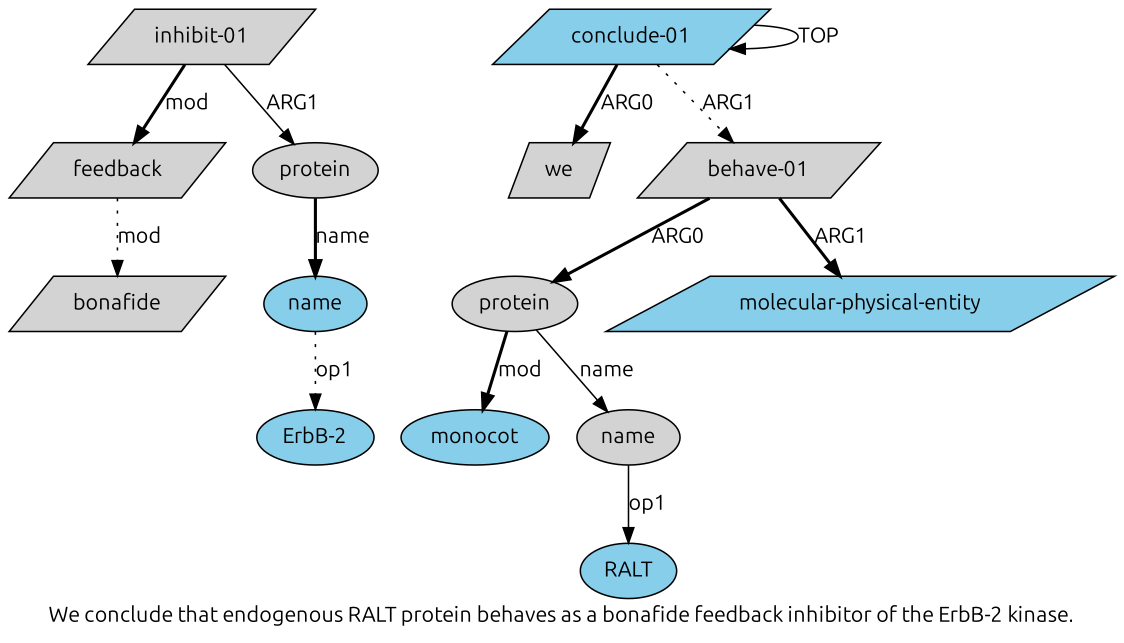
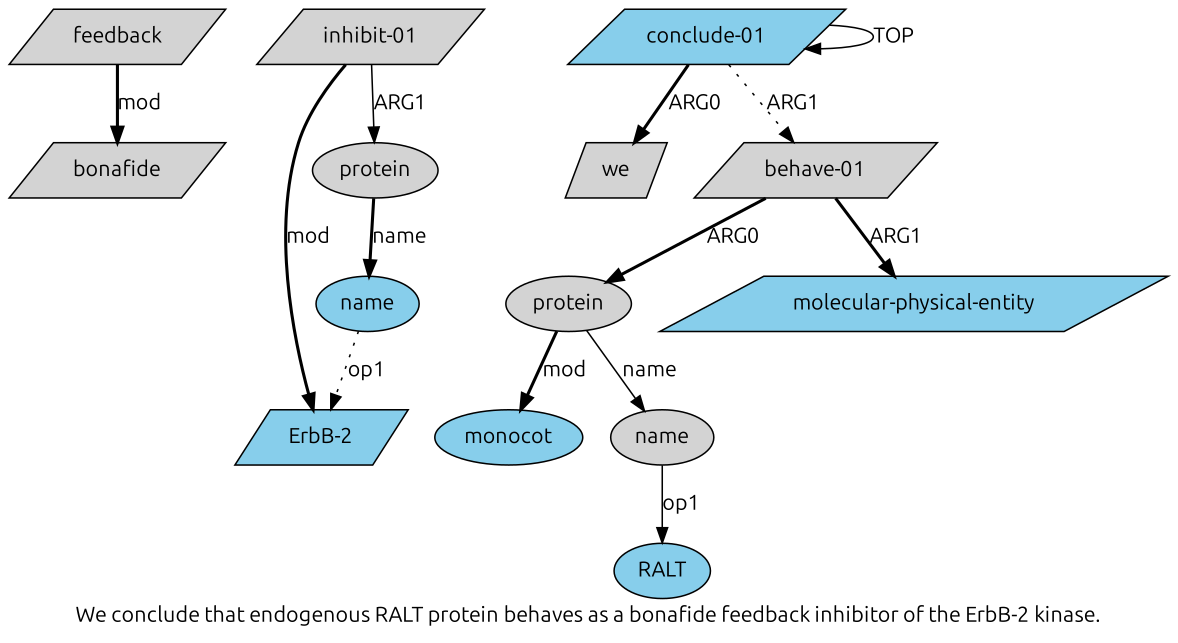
edge "inhibit-01" -> "feedback": now "inhibit-01" -> "ErbB-2"
edge "feedback" -> "bonafide": style dotted -> bold
node "ErbB-2": shape ellipse -> parallelogram
